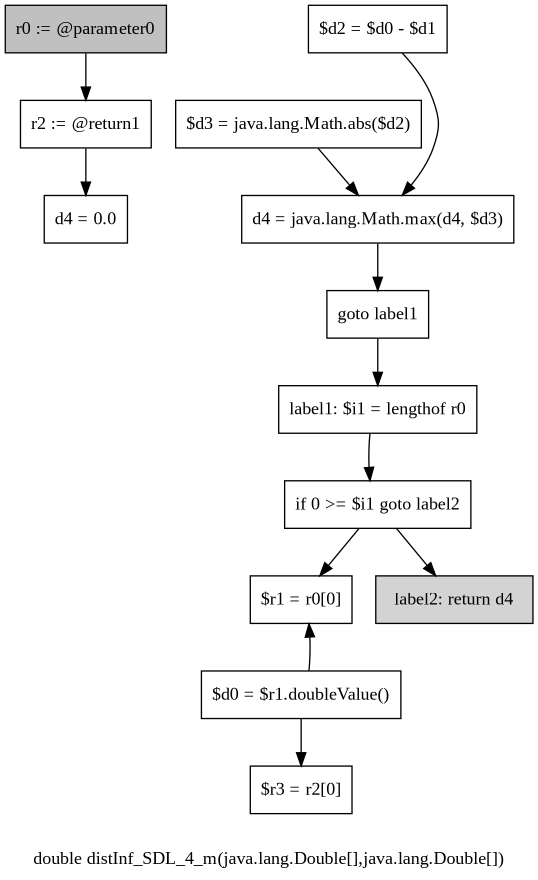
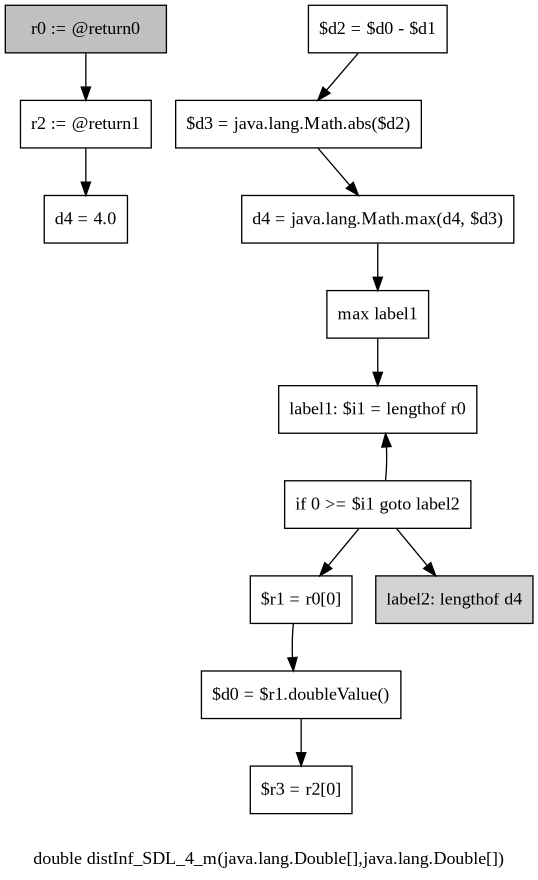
node "r0 := @parameter0": label "r0 := @parameter0" -> "r0 := @return0"
edge "$d2 = $d0 - $d1" -> "d4 = java.lang.Math.max(d4, $d3)": now "$d2 = $d0 - $d1" -> "$d3 = java.lang.Math.abs($d2)"
node "d4 = 0.0": label "d4 = 0.0" -> "d4 = 4.0"
node "goto label1": label "goto label1" -> "max label1"
edge "label1: $i1 = lengthof r0" -> "if 0 >= $i1 goto label2": reversed
node "label2: return d4": label "label2: return d4" -> "label2: lengthof d4"
edge "$d0 = $r1.doubleValue()" -> "$r1 = r0[0]": reversed
